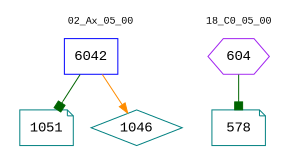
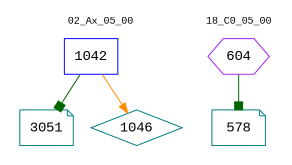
node "6042": label "6042" -> "1042"
node "1051": label "1051" -> "3051"
